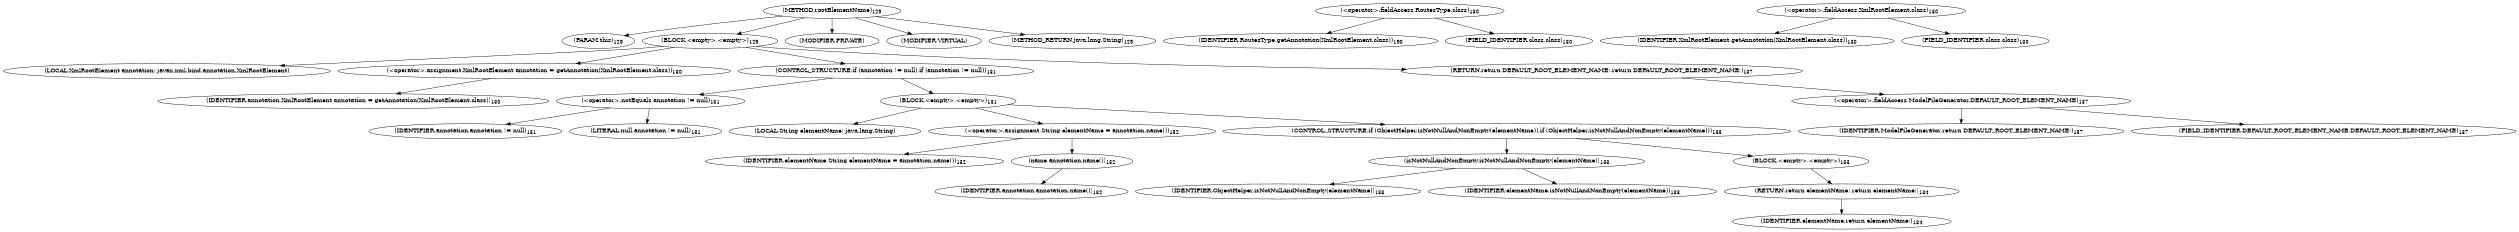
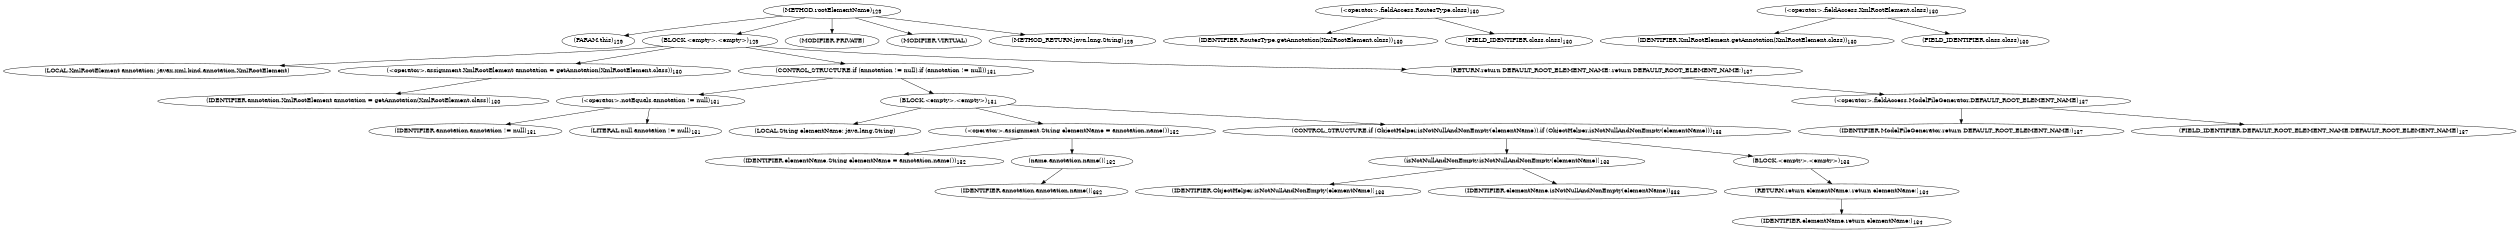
node "(IDENTIFIER,RoutesType,getAnnotation(XmlRootElement.class))": text "190" -> "130"
node "(IDENTIFIER,annotation,annotation.name())": text "132" -> "632"
node "(IDENTIFIER,elementName,isNotNullAndNonEmpty(elementName))": text "133" -> "333"
